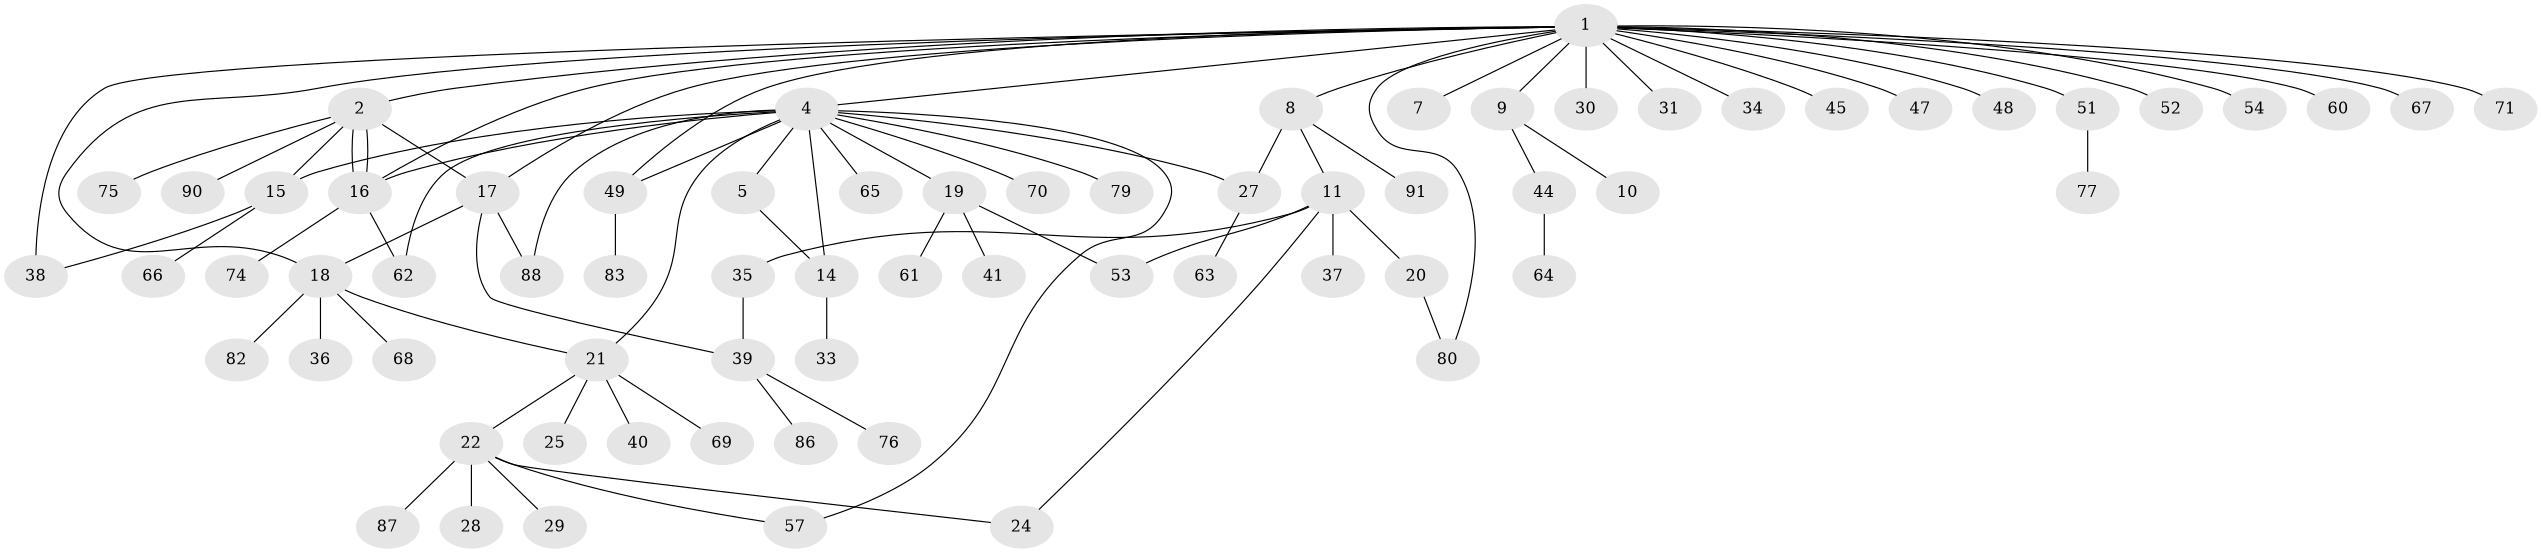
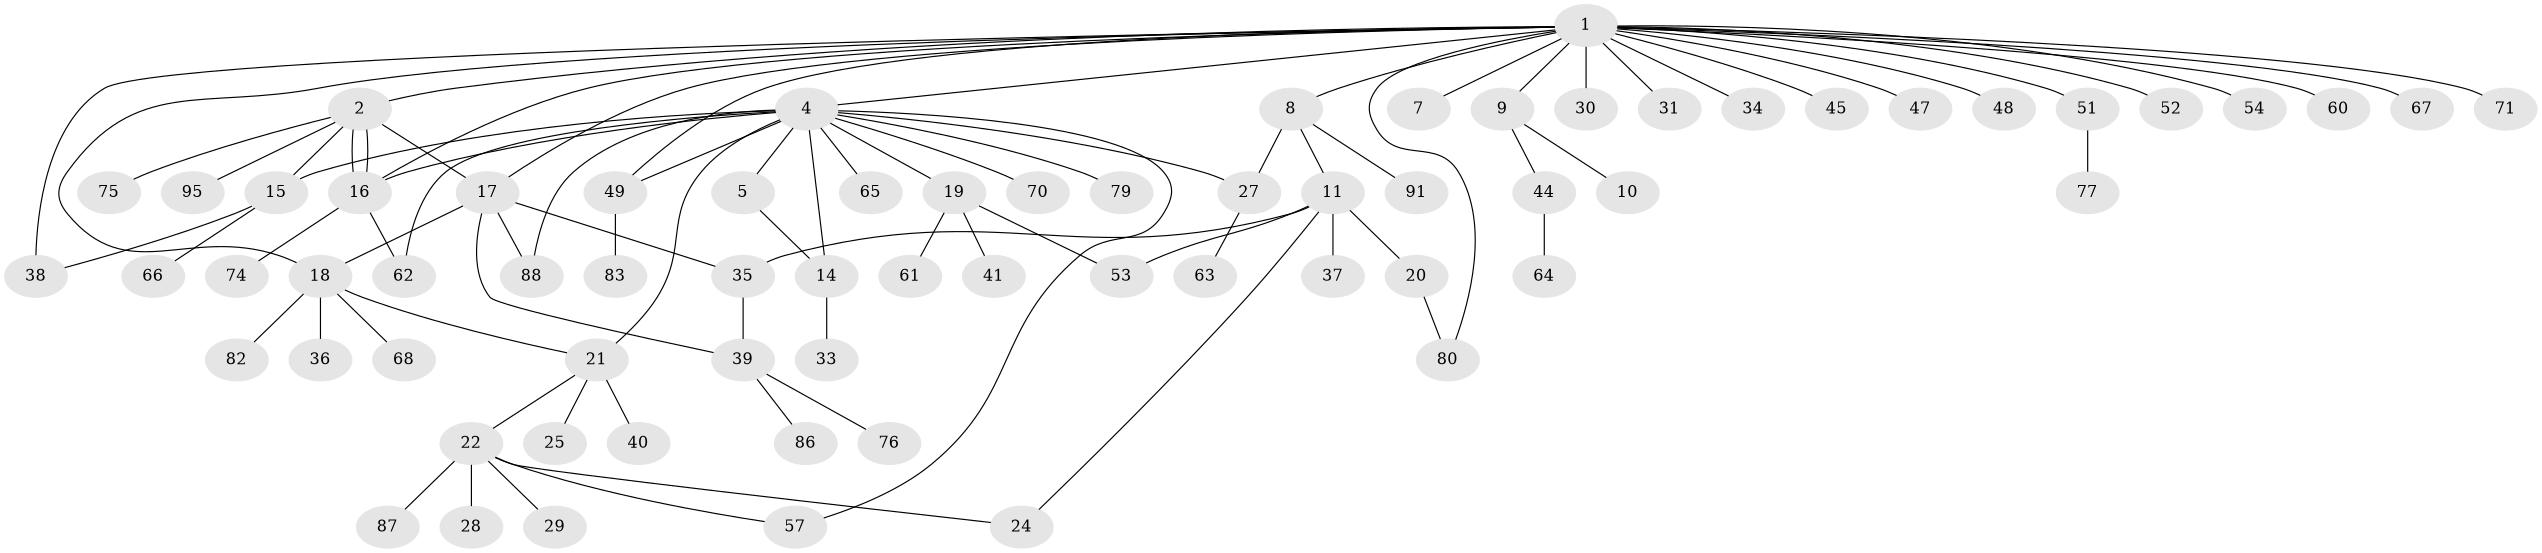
node "90": label "90" -> "95"
edge "17" -- "35": added
node "69": removed
